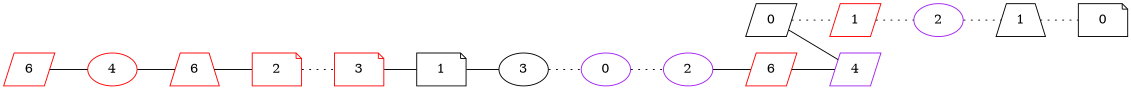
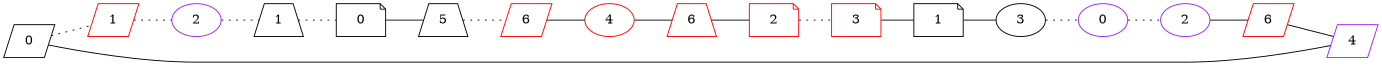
node "5": added
